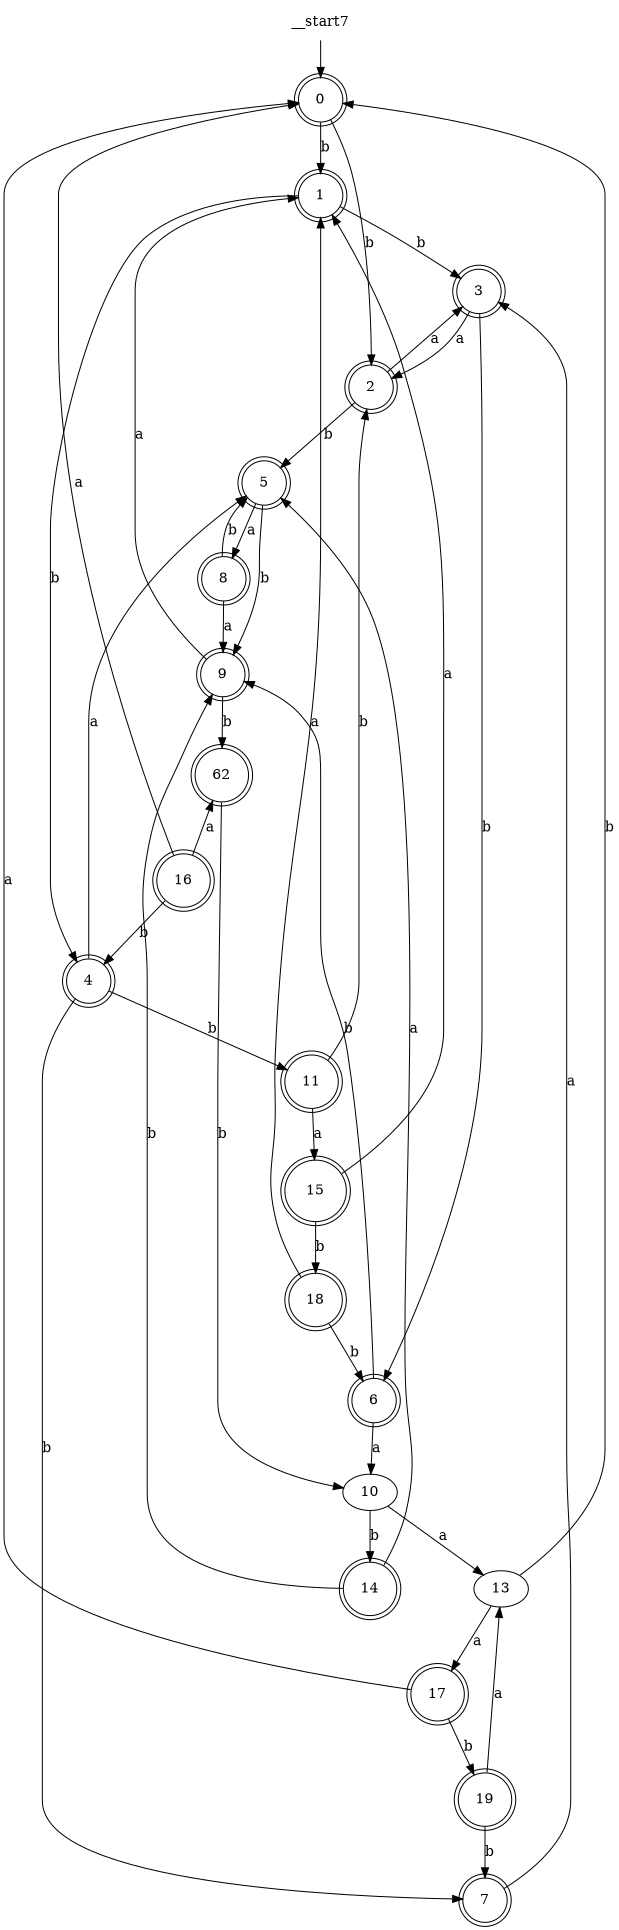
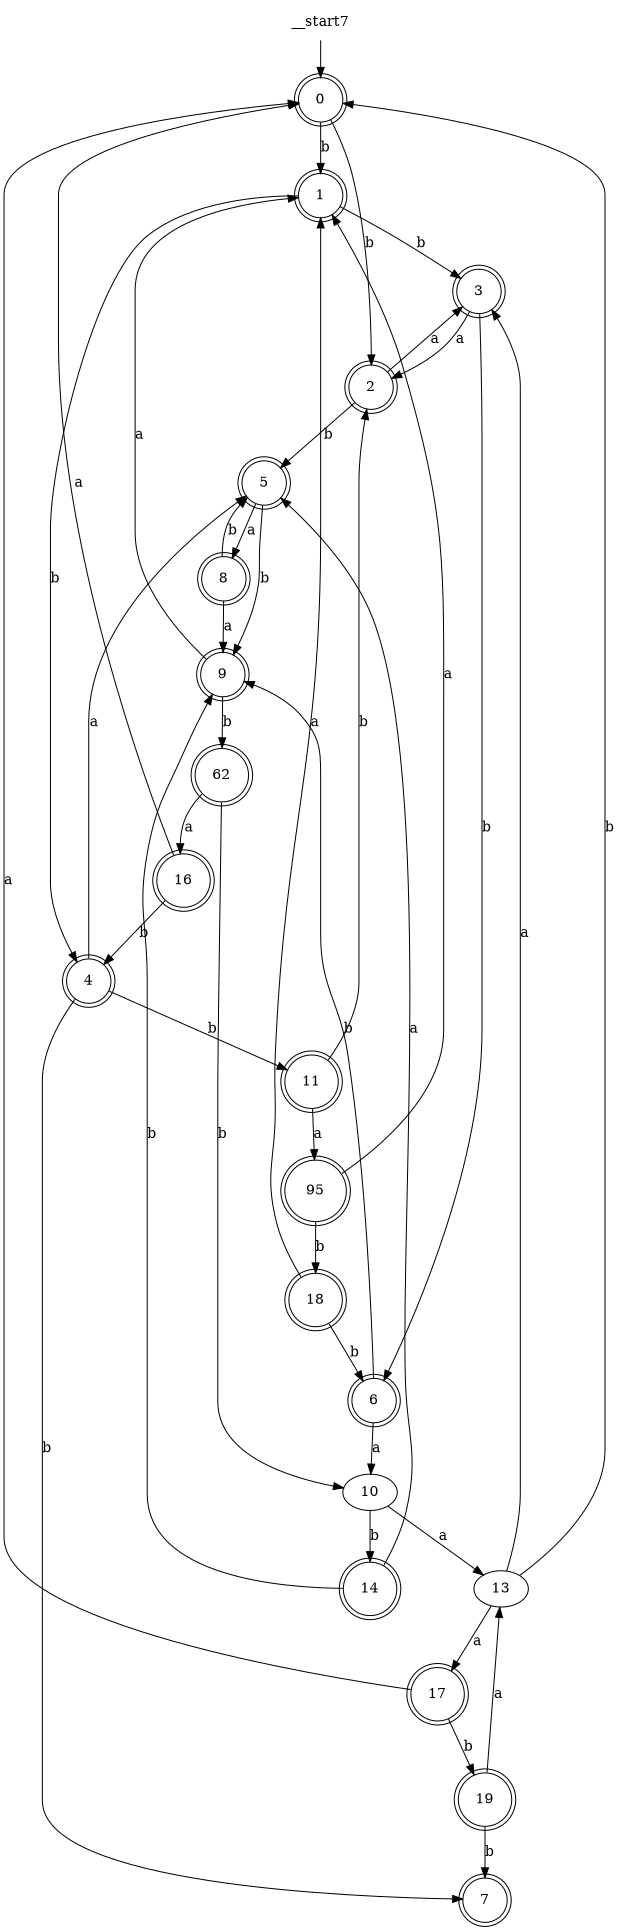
edge "16" -> "62": reversed
edge "7" -> "3": now "13" -> "3"
node "15": label "15" -> "95"
